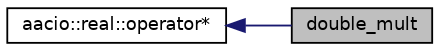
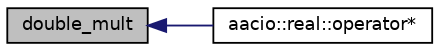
edge "double_mult" -> "aacio::real::operator*": reversed
